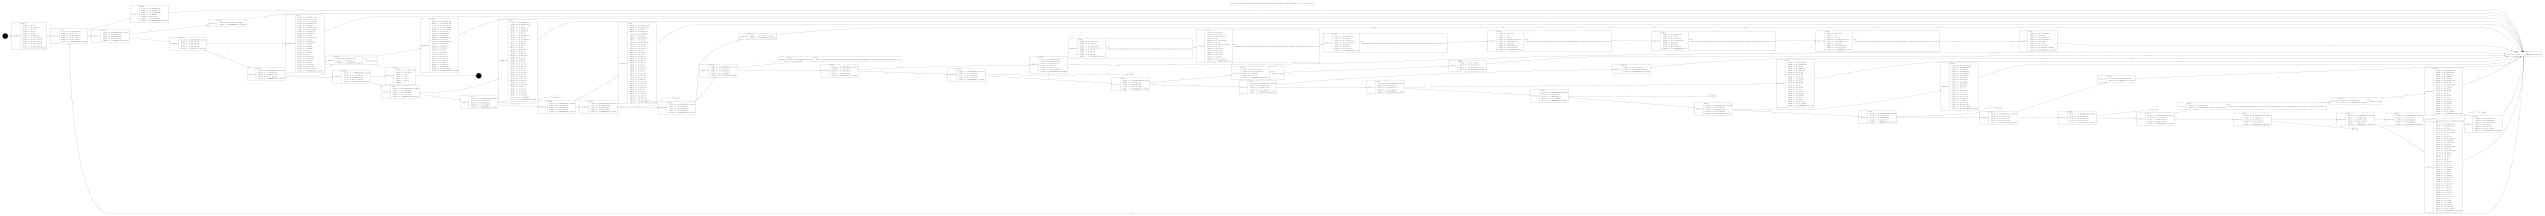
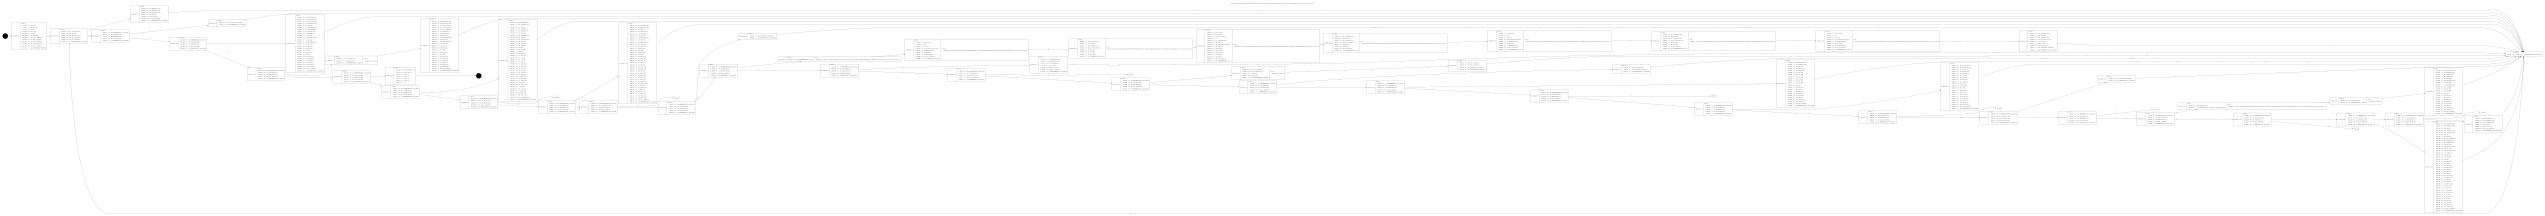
node "0x4017e5 [40]": added
